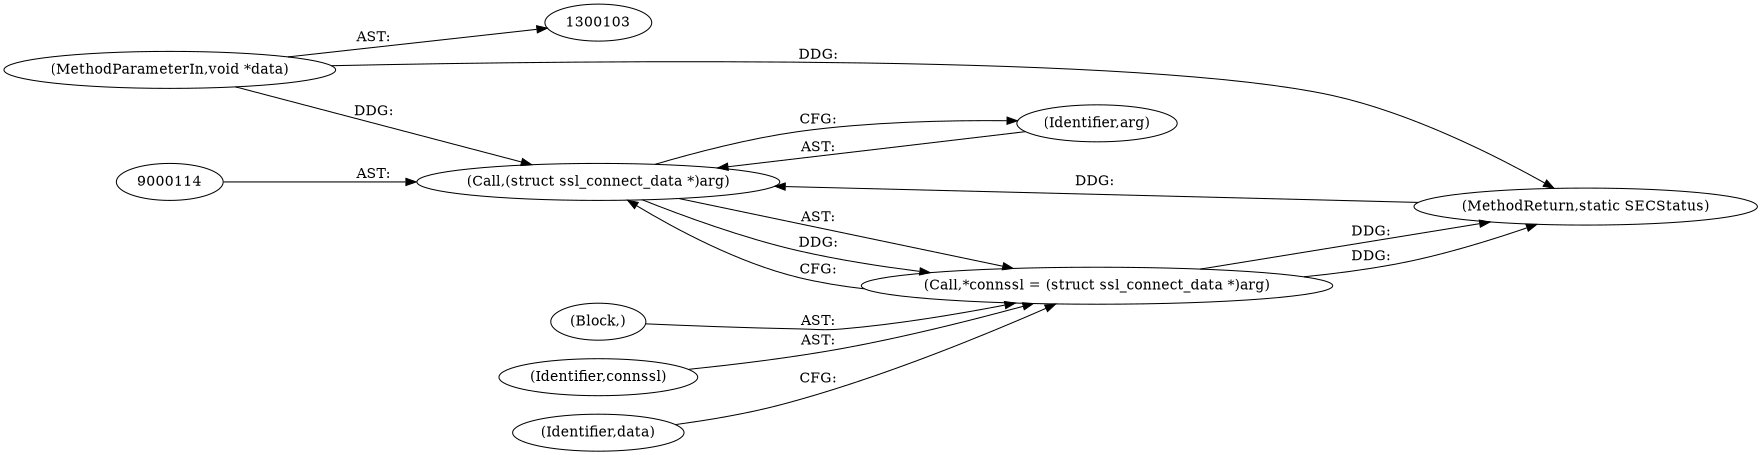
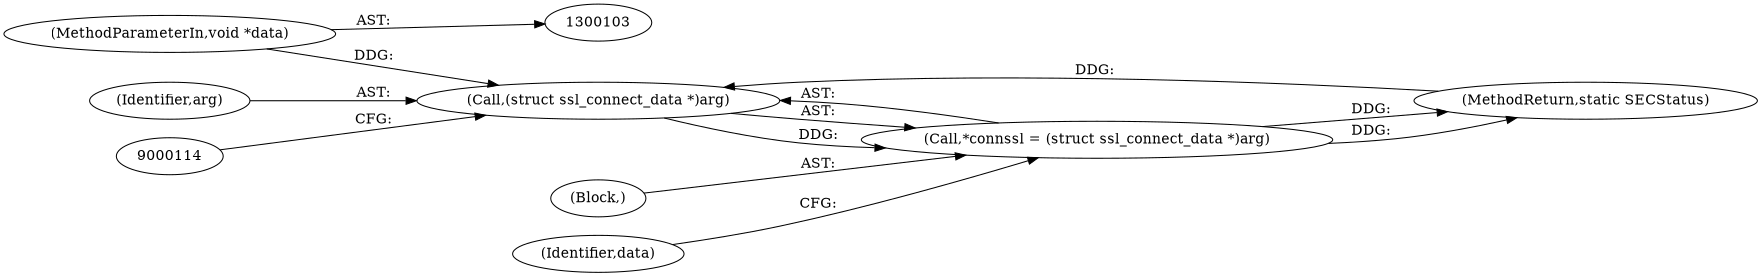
edge "(MethodParameterIn,void *data)" -> "(MethodReturn,static SECStatus)": removed, label "DDG:"
edge "(Call,(struct ssl_connect_data *)arg)" -> "(Identifier,arg)": removed, label "CFG:"
edge "9000114" -> "(Call,(struct ssl_connect_data *)arg)": label "AST: " -> "CFG: "
edge "(Call,*connssl = (struct ssl_connect_data *)arg)" -> "(Call,(struct ssl_connect_data *)arg)": label "CFG: " -> "AST: "
node "(Identifier,connssl)": removed
